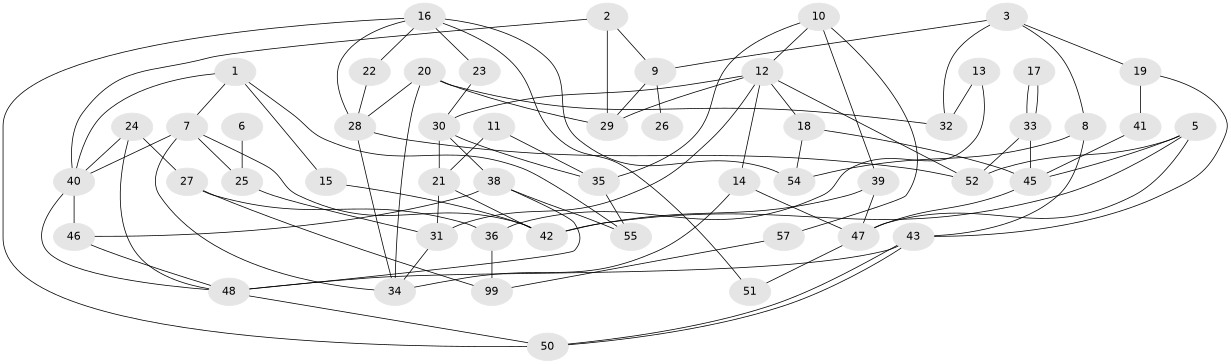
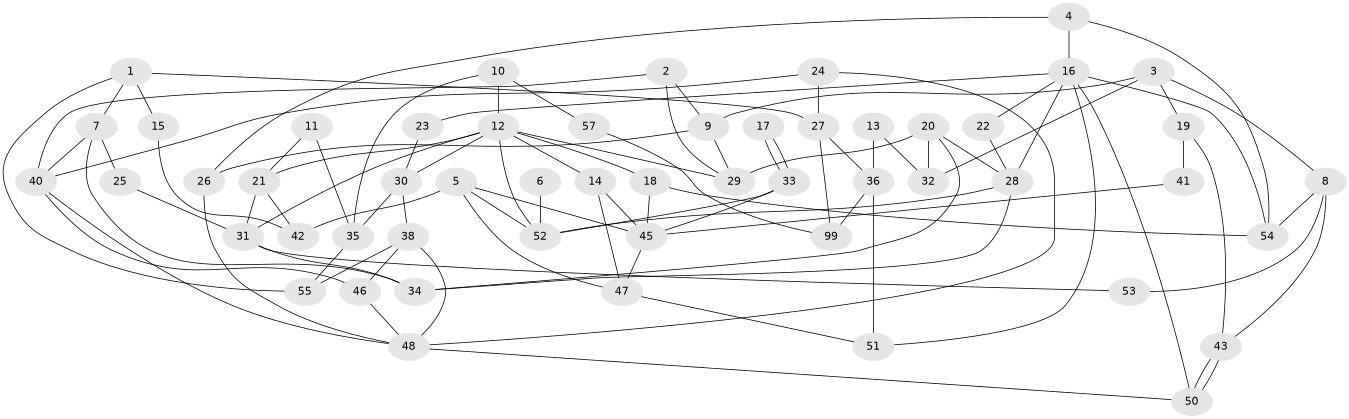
node "4": added
edge "1" -- "40": now "1" -- "27"
edge "30" -- "21": now "12" -- "21"
edge "6" -- "25": now "6" -- "52"
node "39": removed
edge "7" -- "42": removed
edge "14" -- "34": now "14" -- "45"
edge "36" -- "51": added
edge "43" -- "48": now "26" -- "48"
node "53": added
